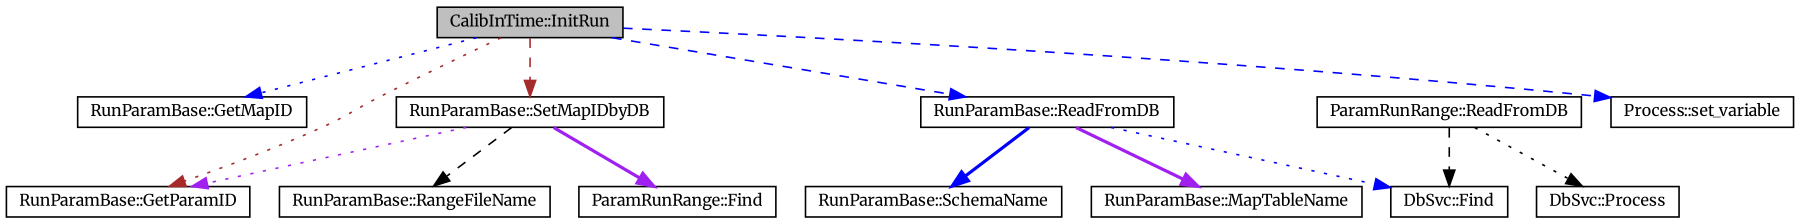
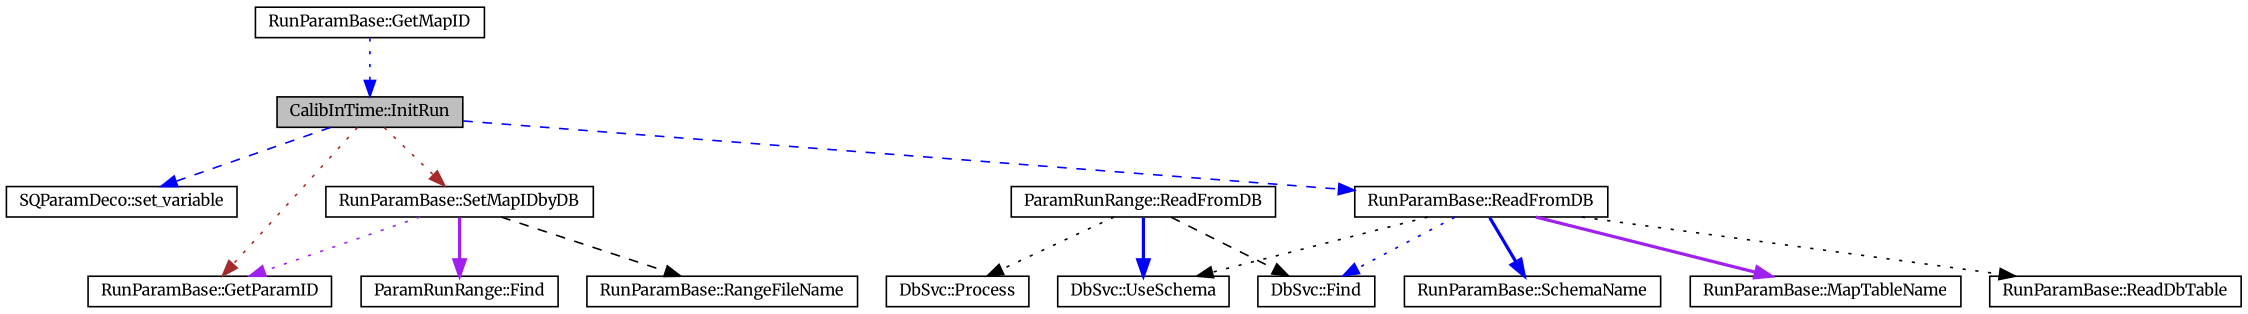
edge "CalibInTime::InitRun" -> "RunParamBase::SetMapIDbyDB": style dashed -> dotted
edge "CalibInTime::InitRun" -> "RunParamBase::GetMapID": reversed
node "Process::set_variable": label "Process::set_variable" -> "SQParamDeco::set_variable"
node "DbSvc::UseSchema": added
node "RunParamBase::ReadDbTable": added
